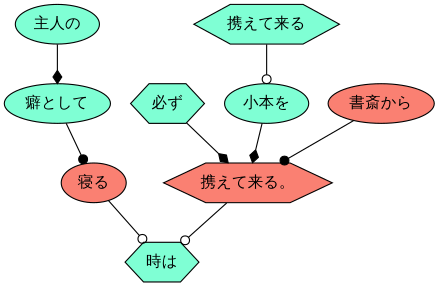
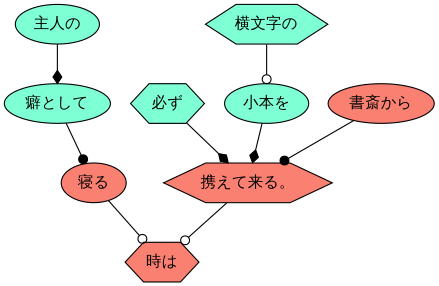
node "携えて来る": label "携えて来る" -> "横文字の"
node "時は": fillcolor aquamarine -> salmon
